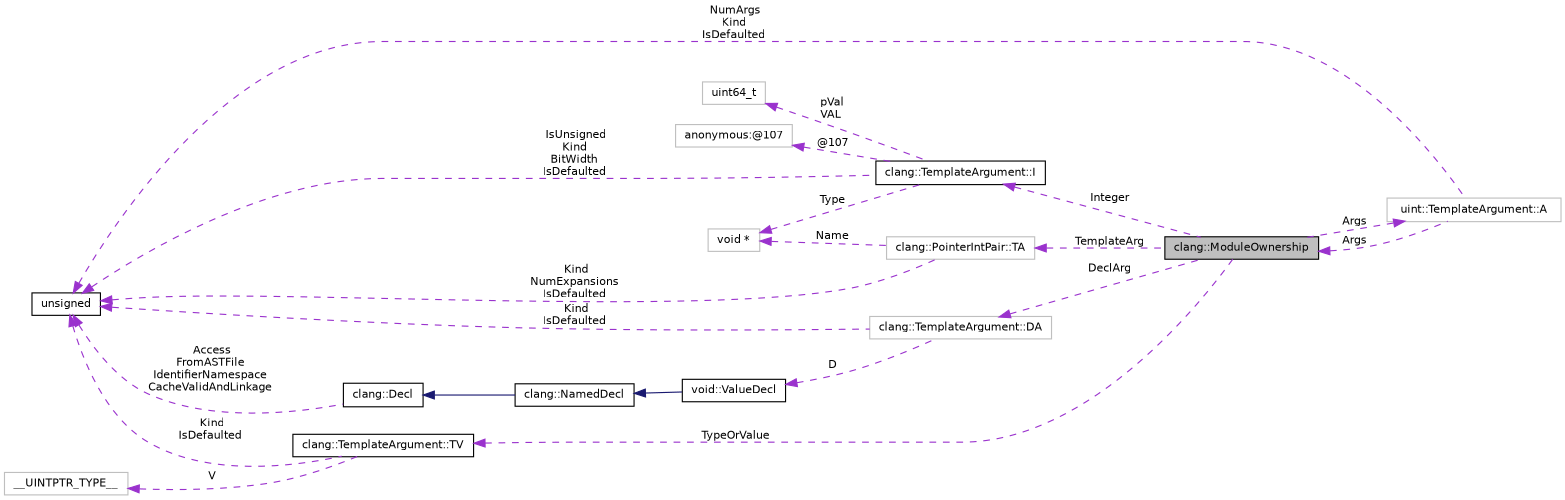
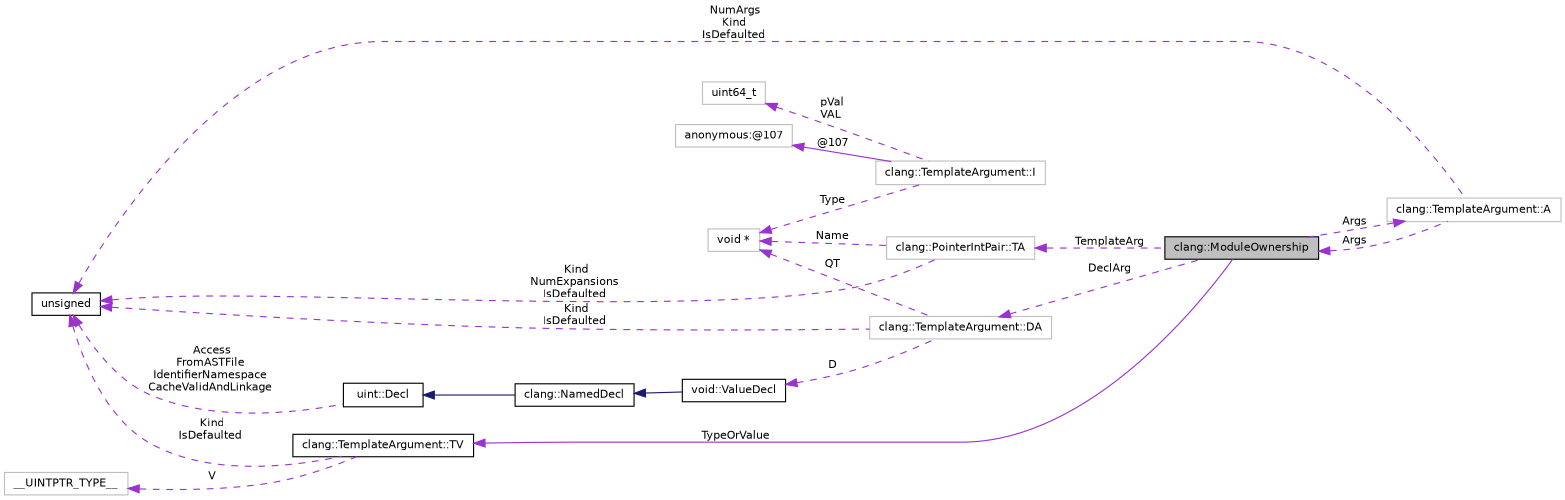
edge "clang::TemplateArgument::I" -> "anonymous:@107": style dashed -> solid
node "clang::TemplateArgument::I": color black -> grey75
edge "clang::TemplateArgument::I" -> "unsigned": removed, label "IsUnsigned Kind BitWidth IsDefaulted"
node "uint::TemplateArgument::A": label "uint::TemplateArgument::A" -> "clang::TemplateArgument::A"
edge "clang::ModuleOwnership" -> "clang::TemplateArgument::I": removed, label "Integer"
edge "clang::TemplateArgument::DA" -> "void *": added, label "QT"
node "clang::Decl": label "clang::Decl" -> "uint::Decl"
edge "clang::ModuleOwnership" -> "clang::TemplateArgument::TV": style dashed -> solid
